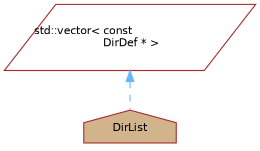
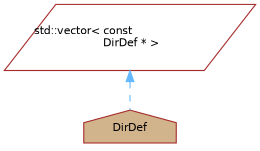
node "DirList": label "DirList" -> "DirDef"
